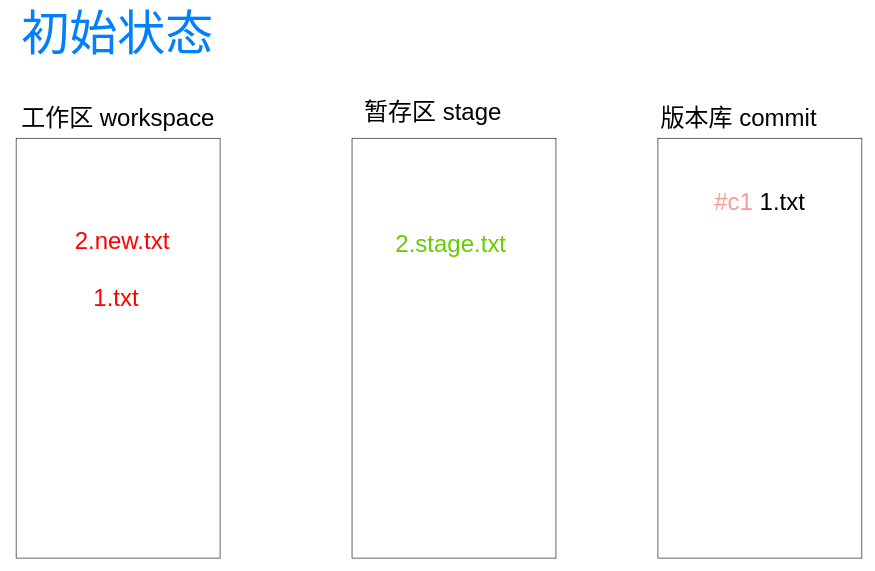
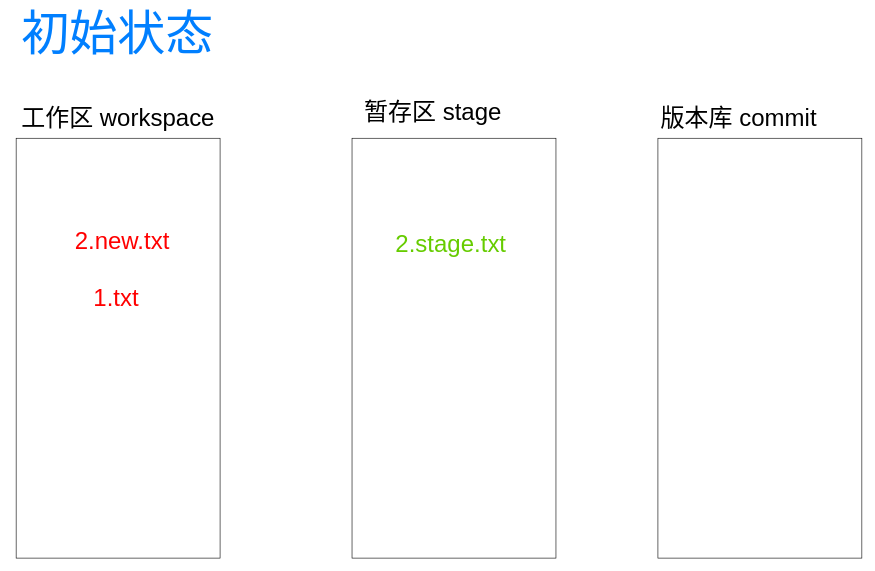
node "#c1 1.txt": removed
